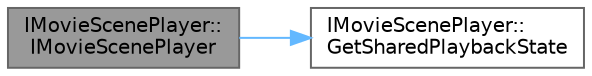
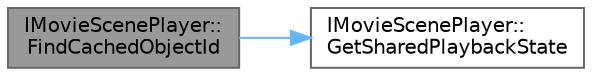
node "IMovieScenePlayer:: IMovieScenePlayer": label "IMovieScenePlayer:: IMovieScenePlayer" -> "IMovieScenePlayer:: FindCachedObjectId"
